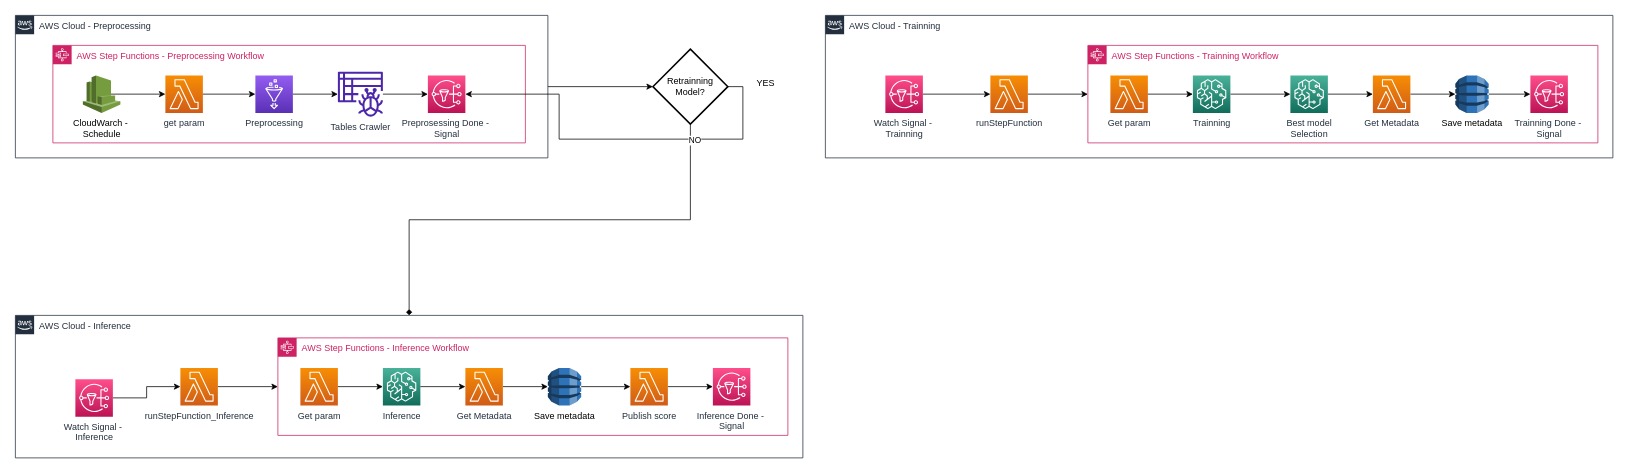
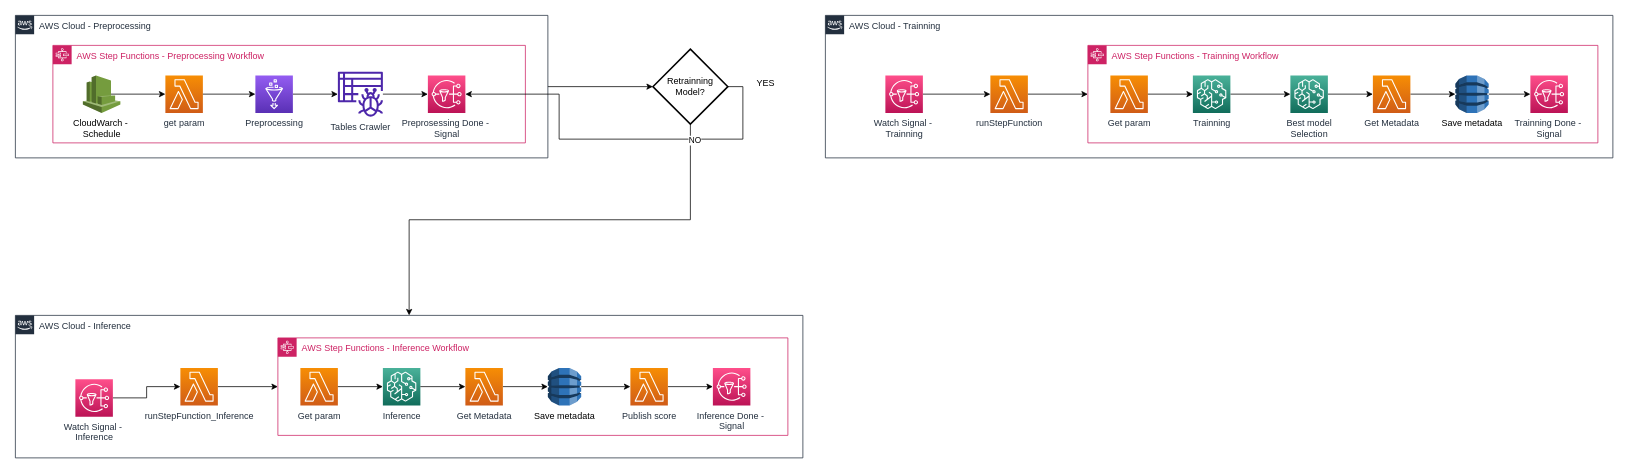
edge "Retrainning Model?" -> "AWS Cloud - Inference": arrowhead diamond -> classic
